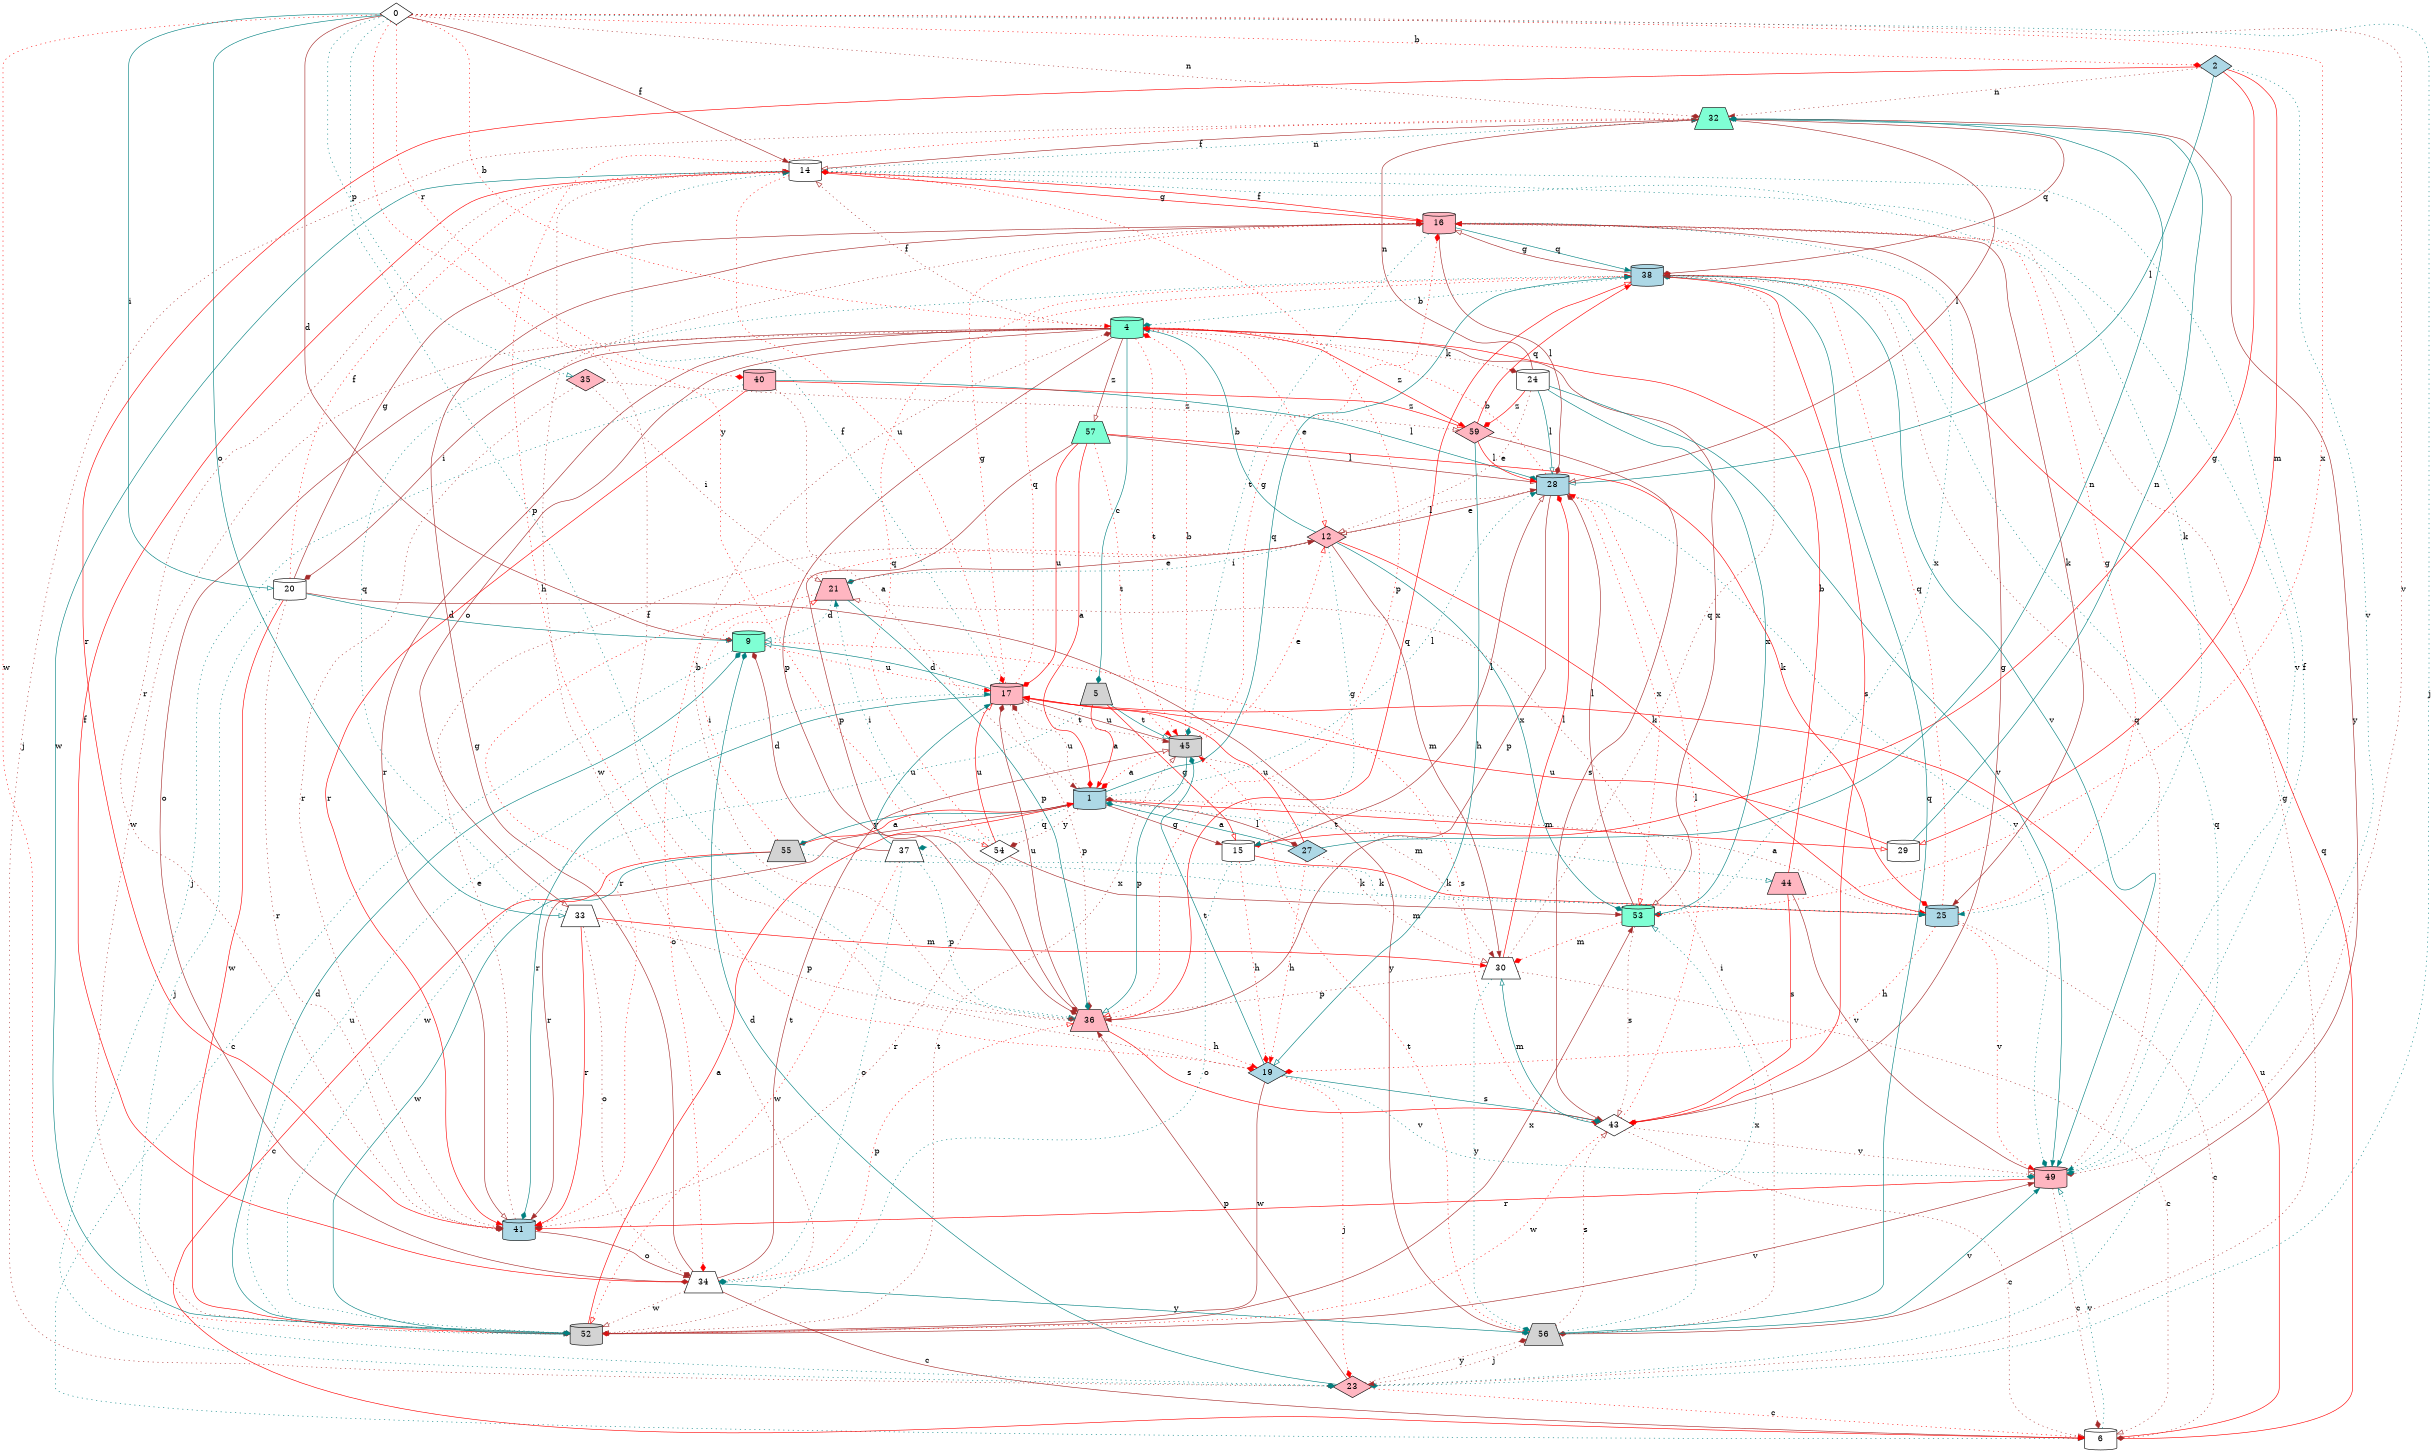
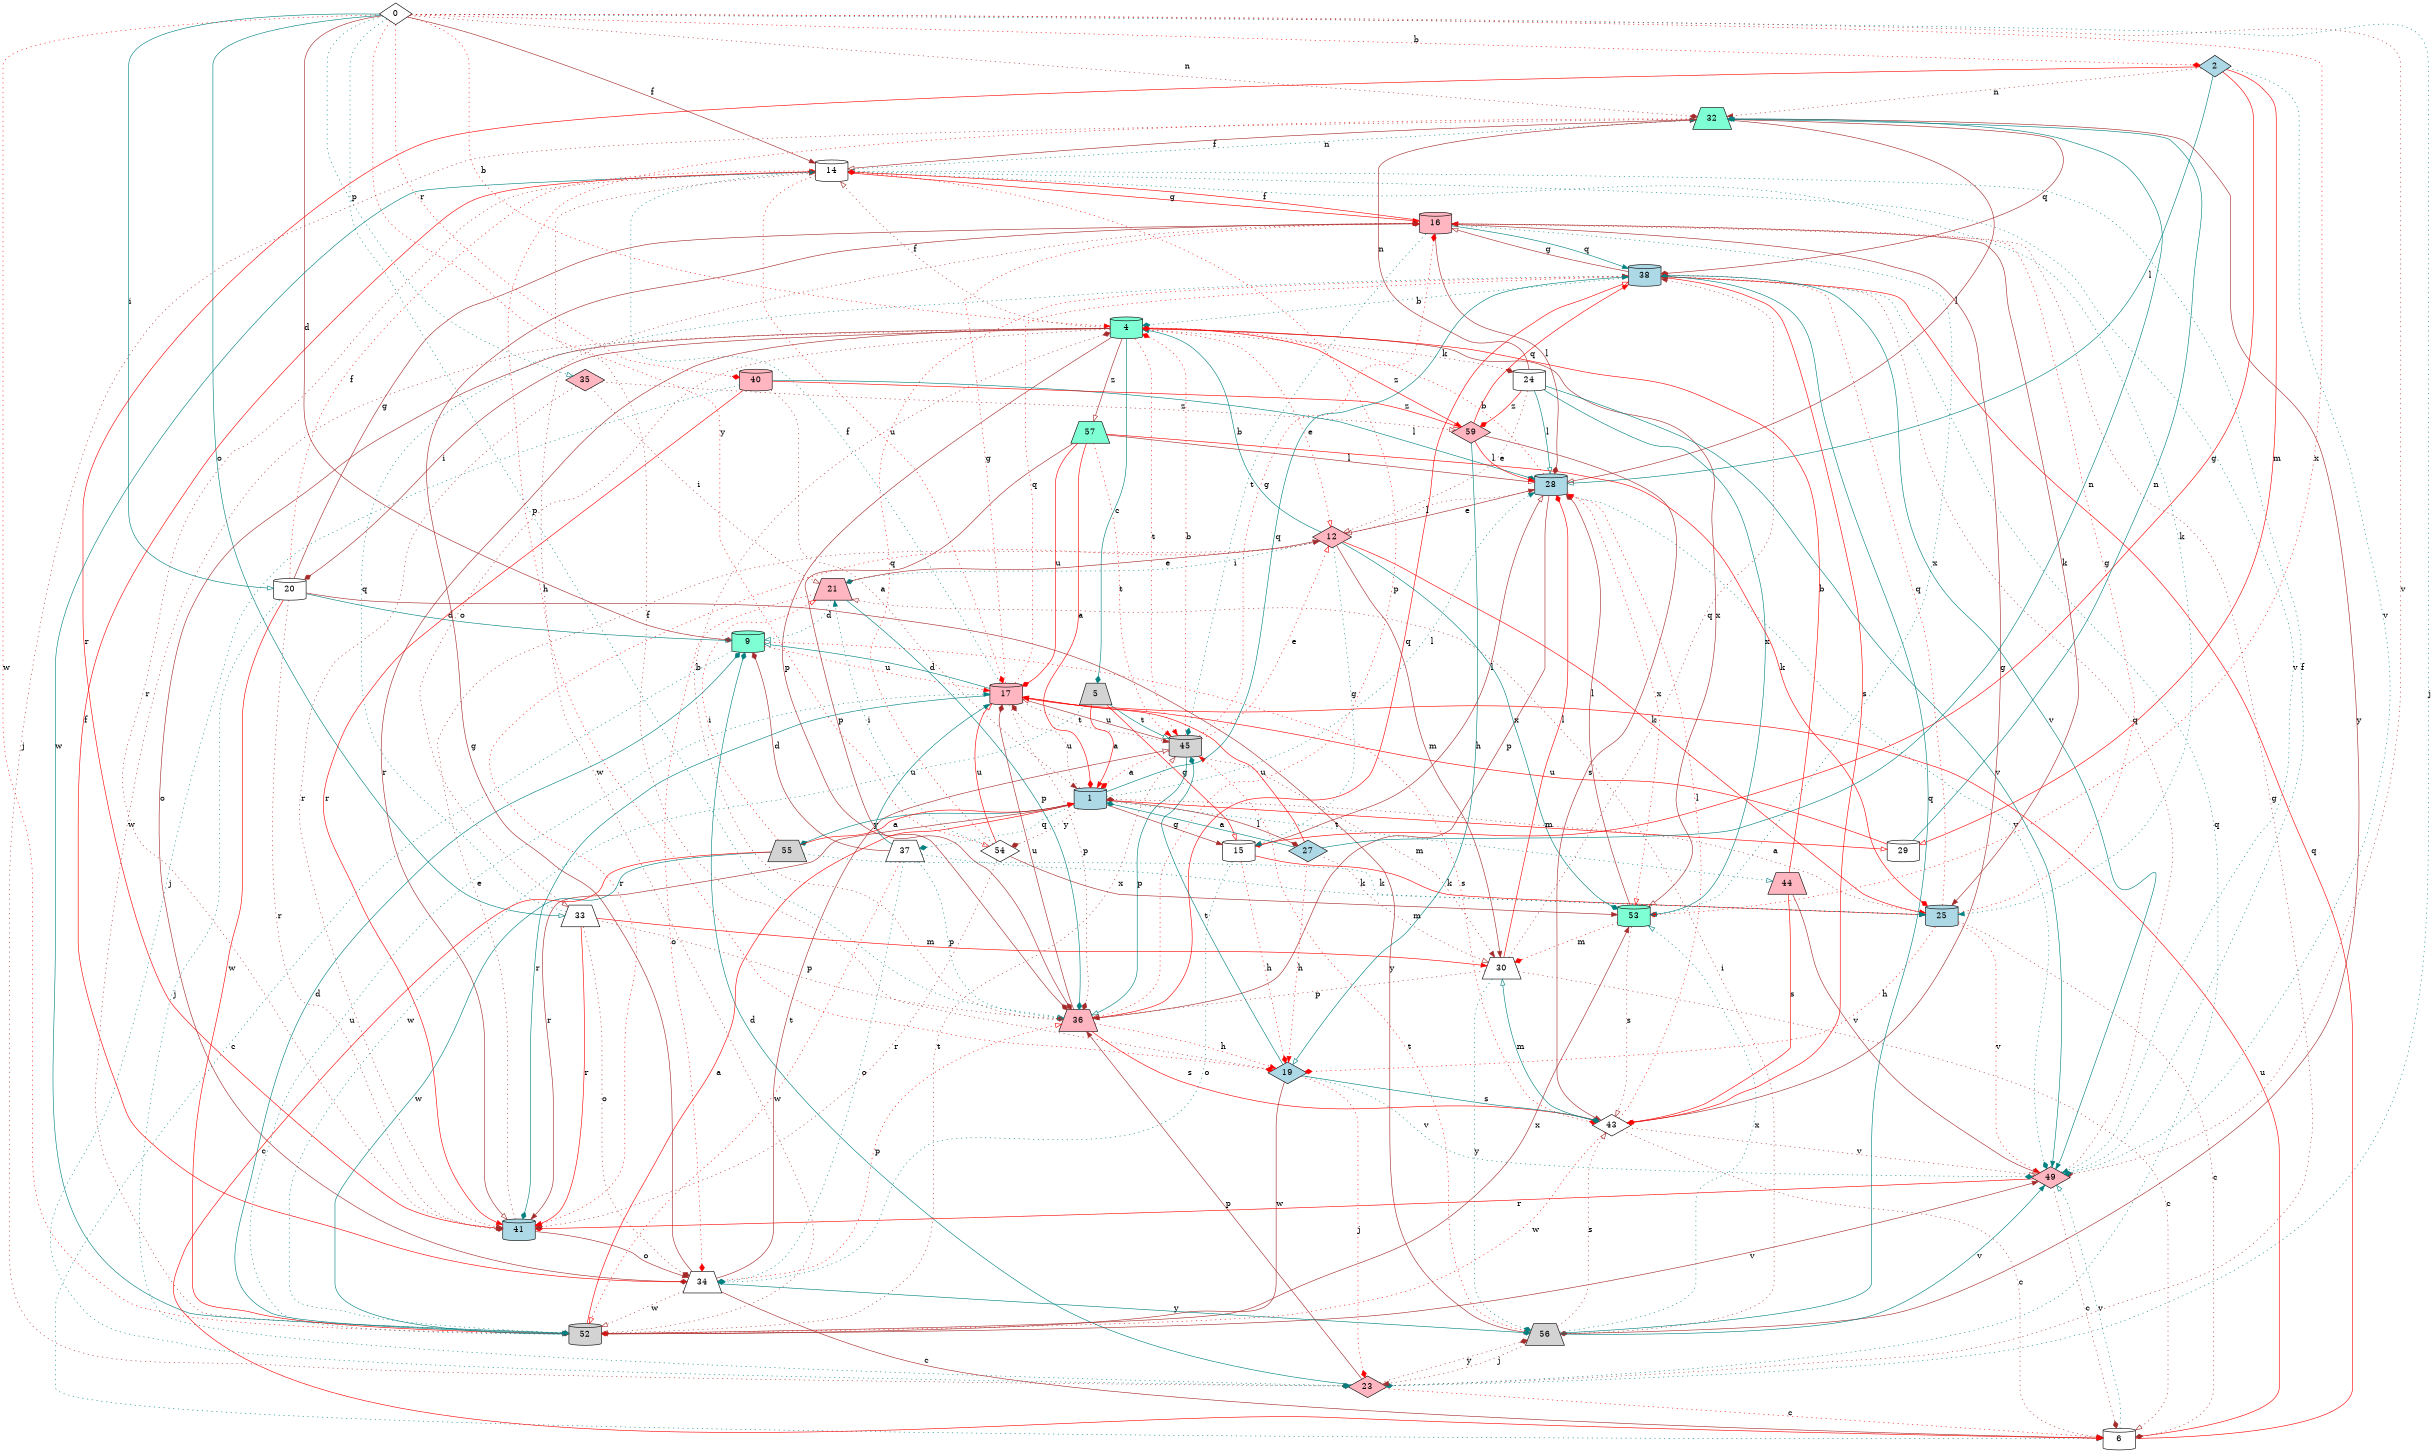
edge "4" -> "33": style solid -> dotted
node "49": shape cylinder -> diamond
